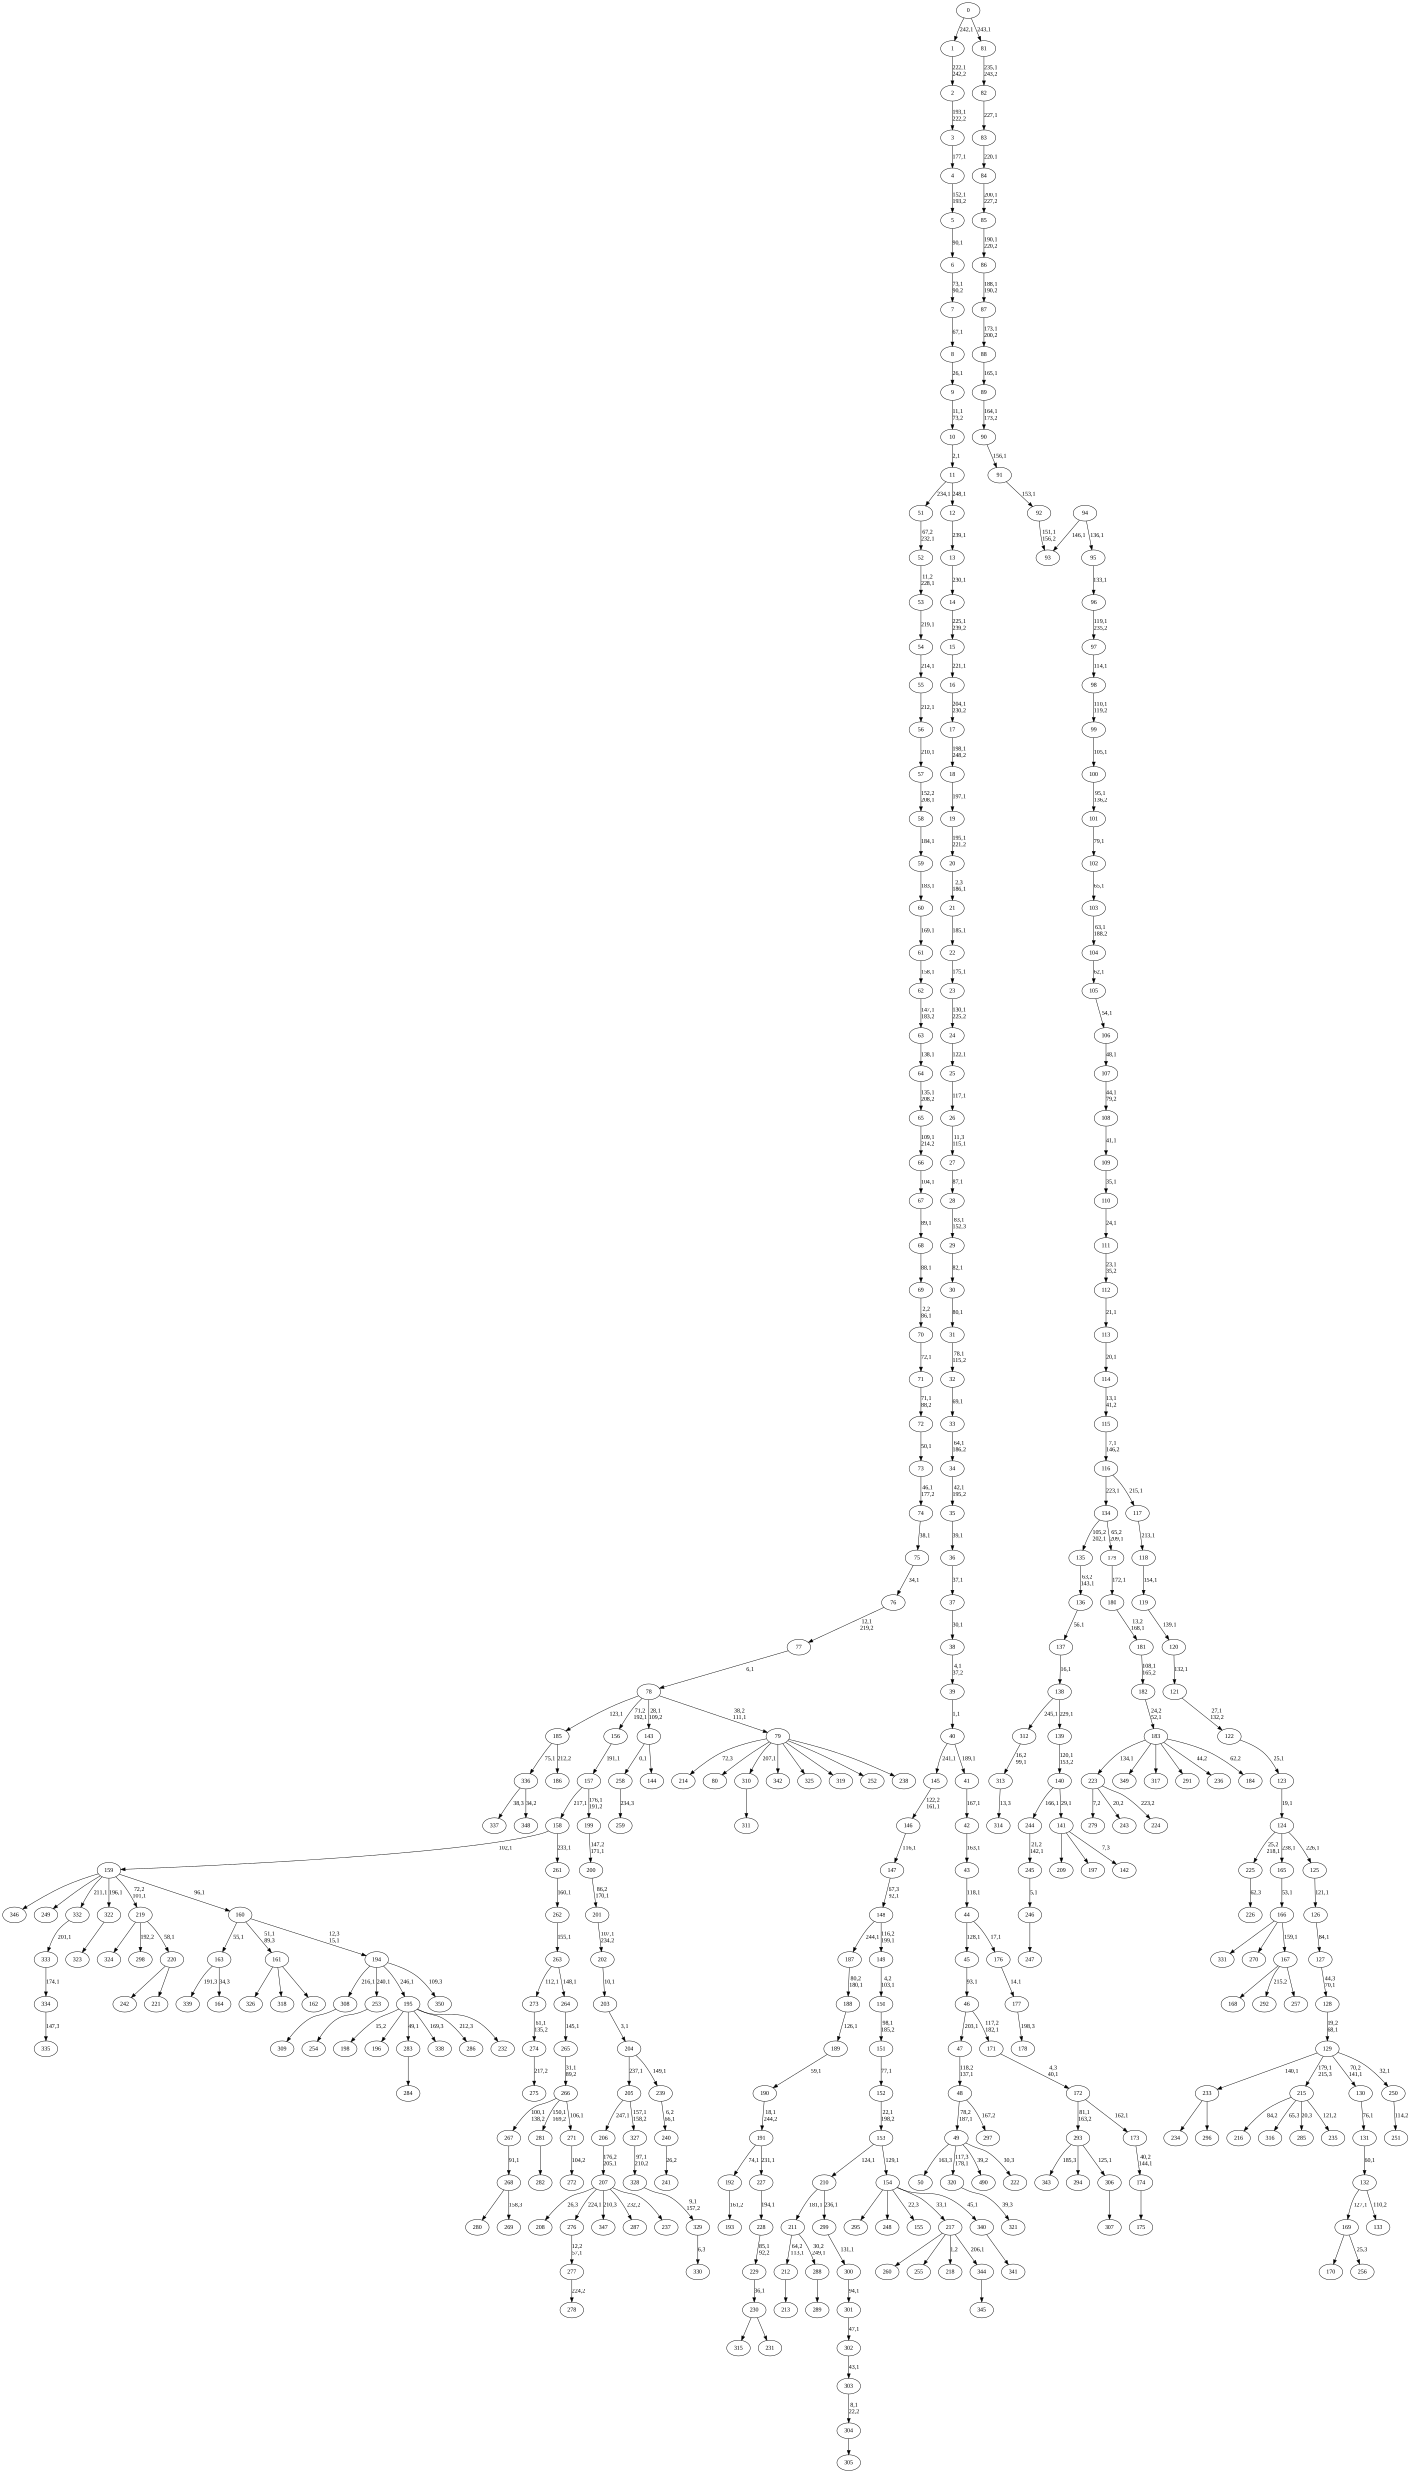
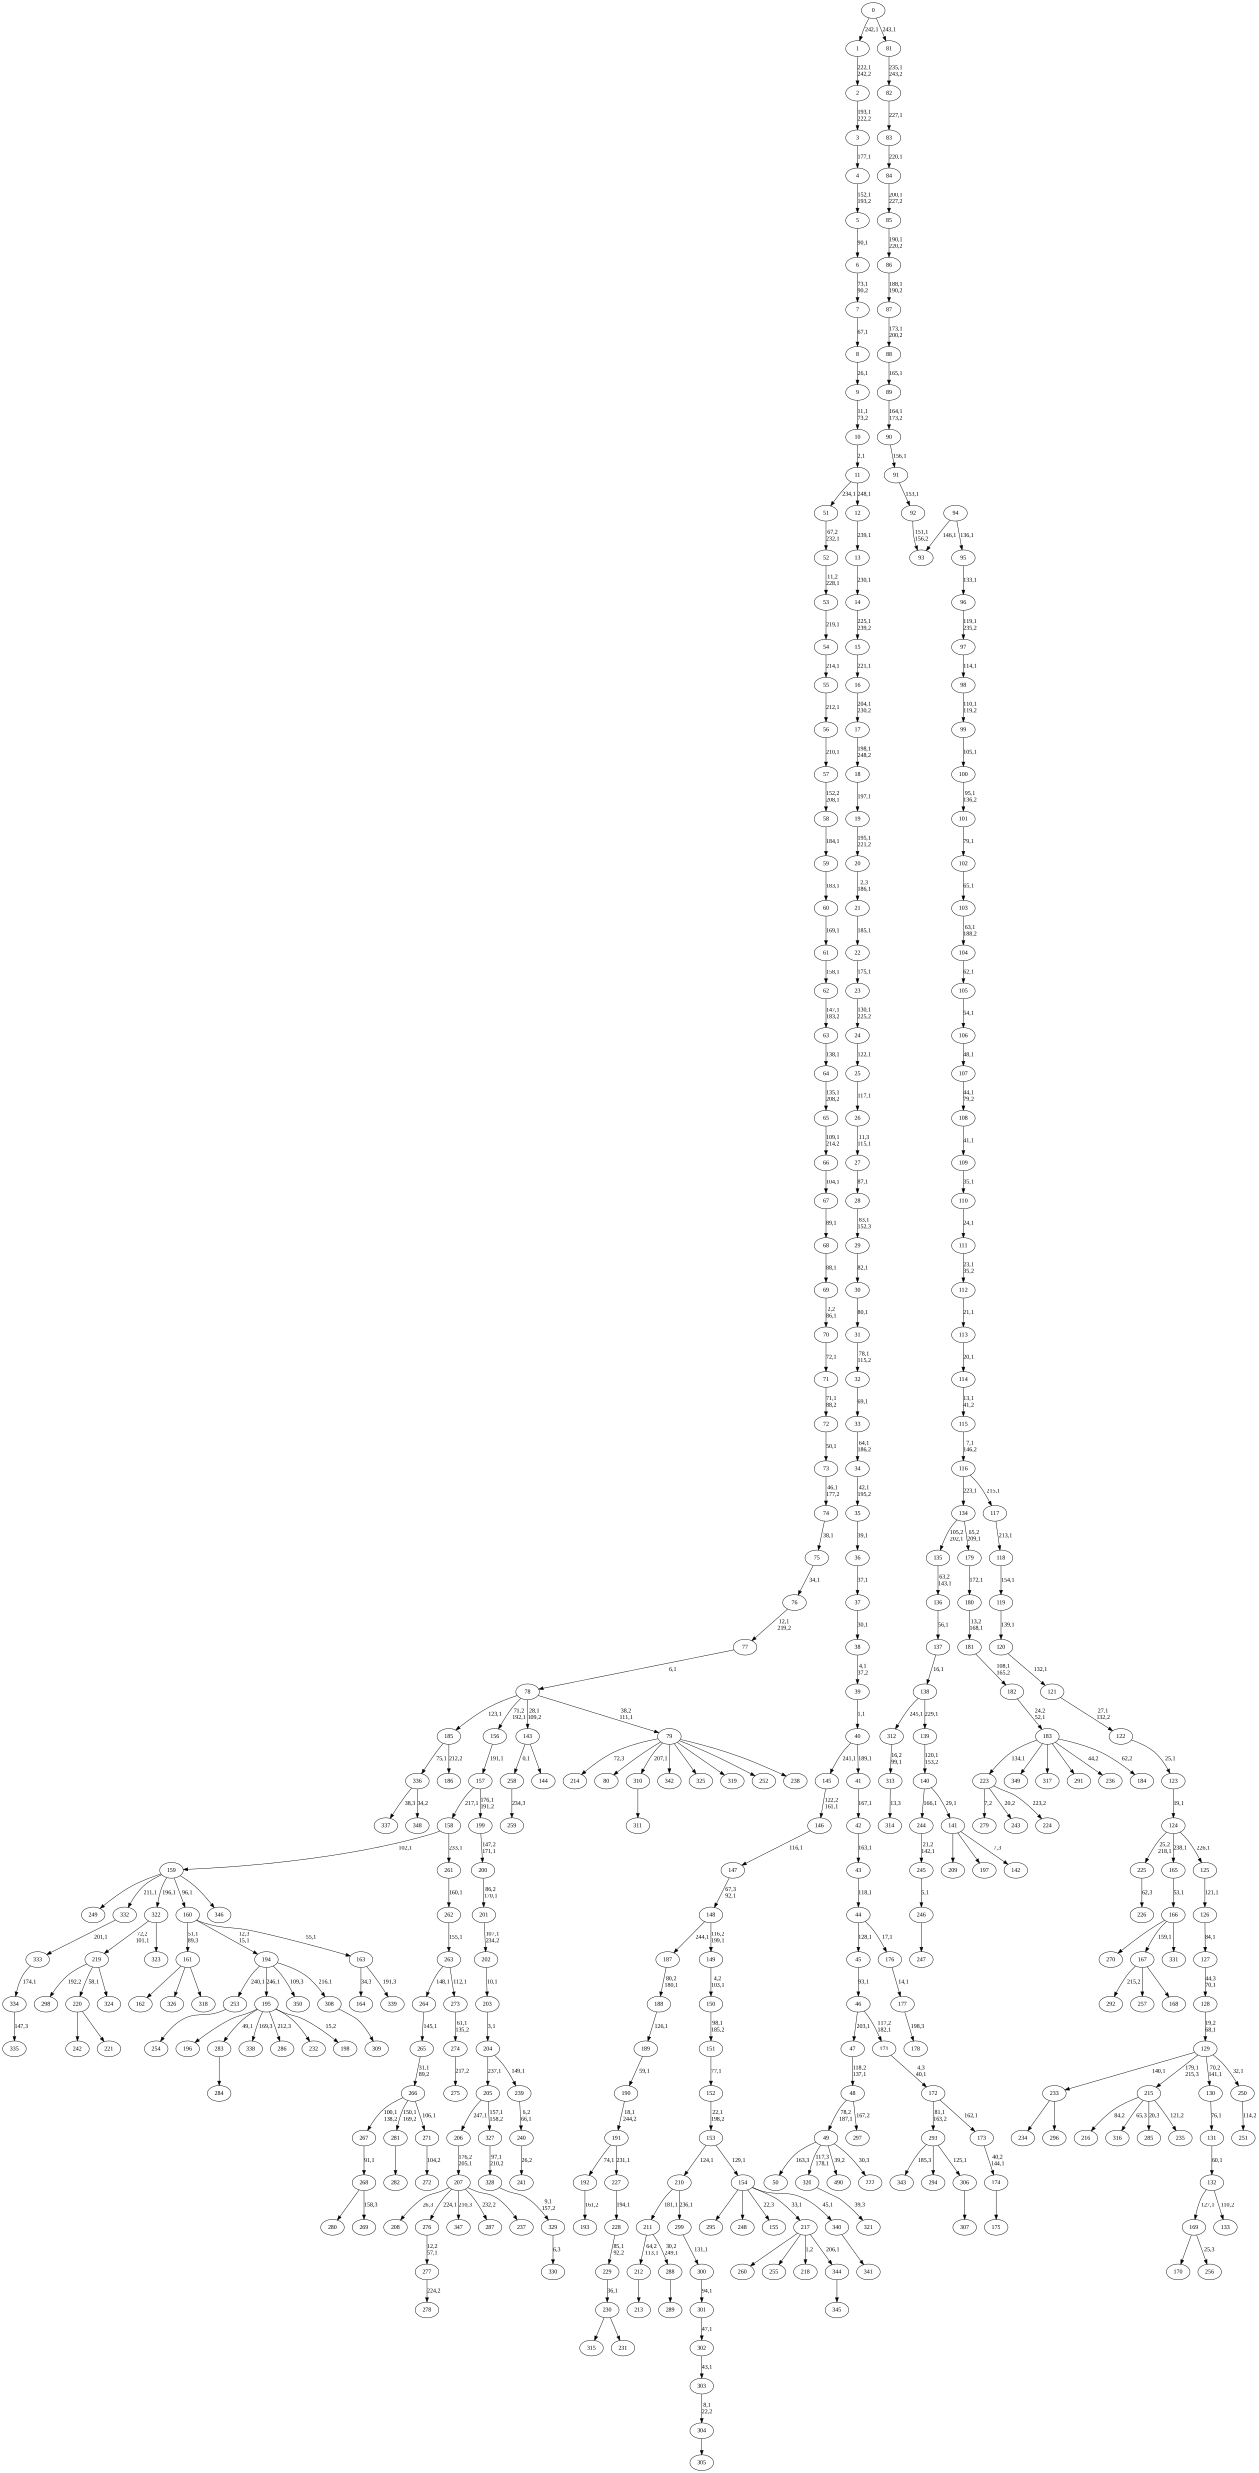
edge "159" -> "219": now "322" -> "219"
